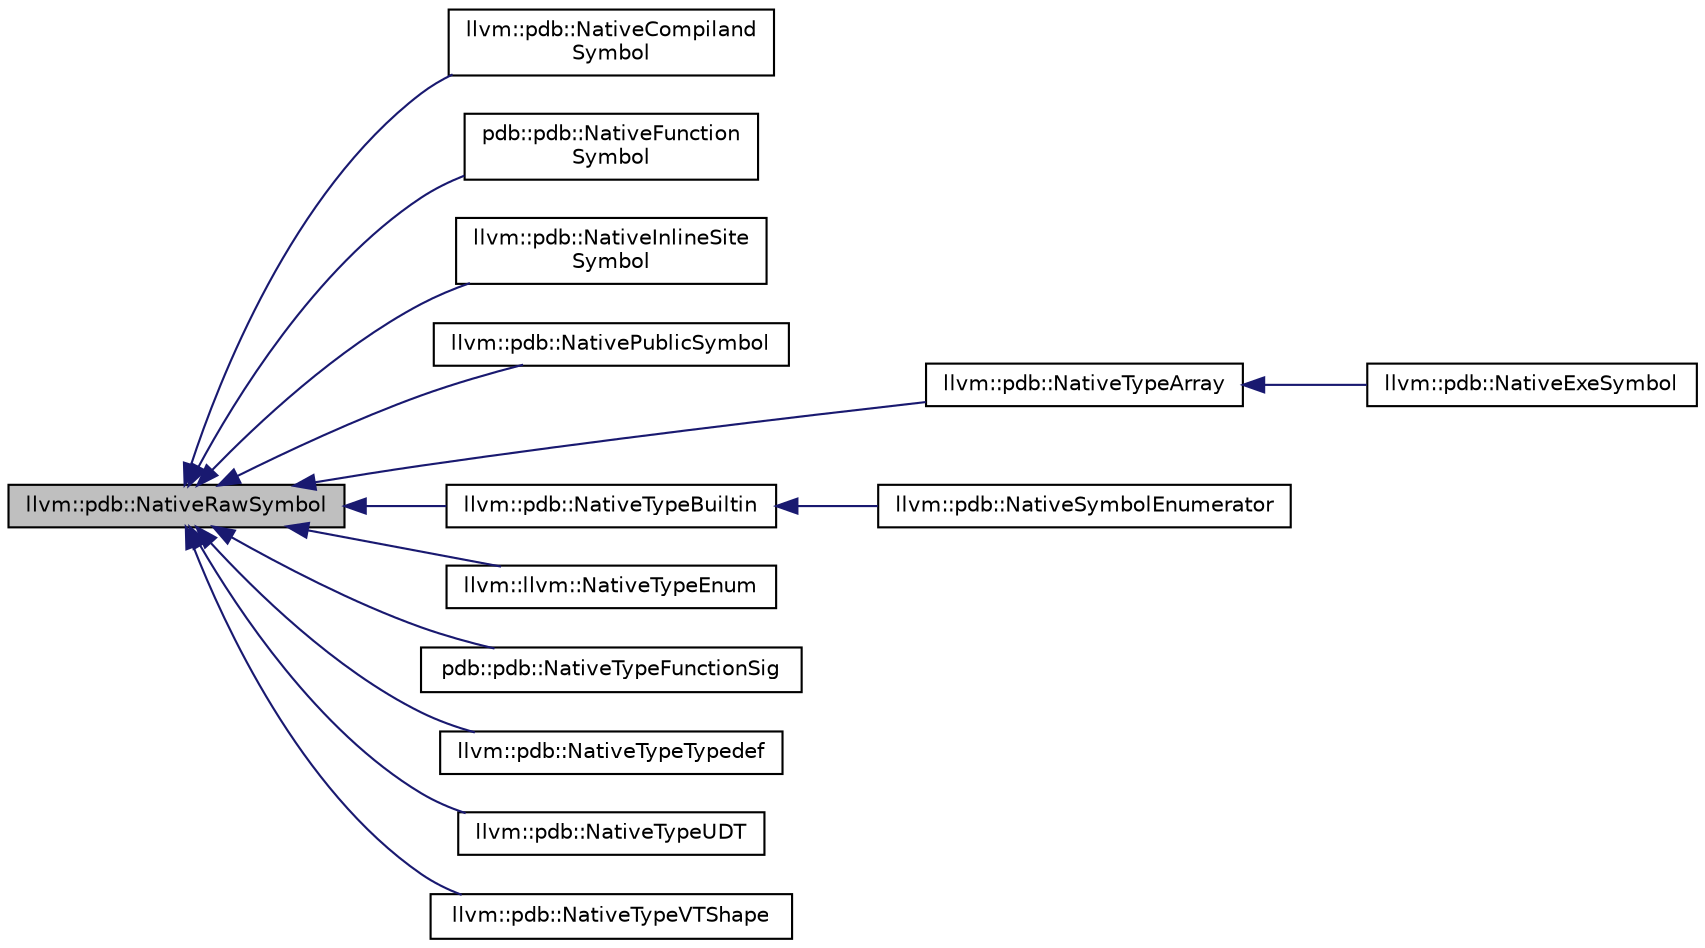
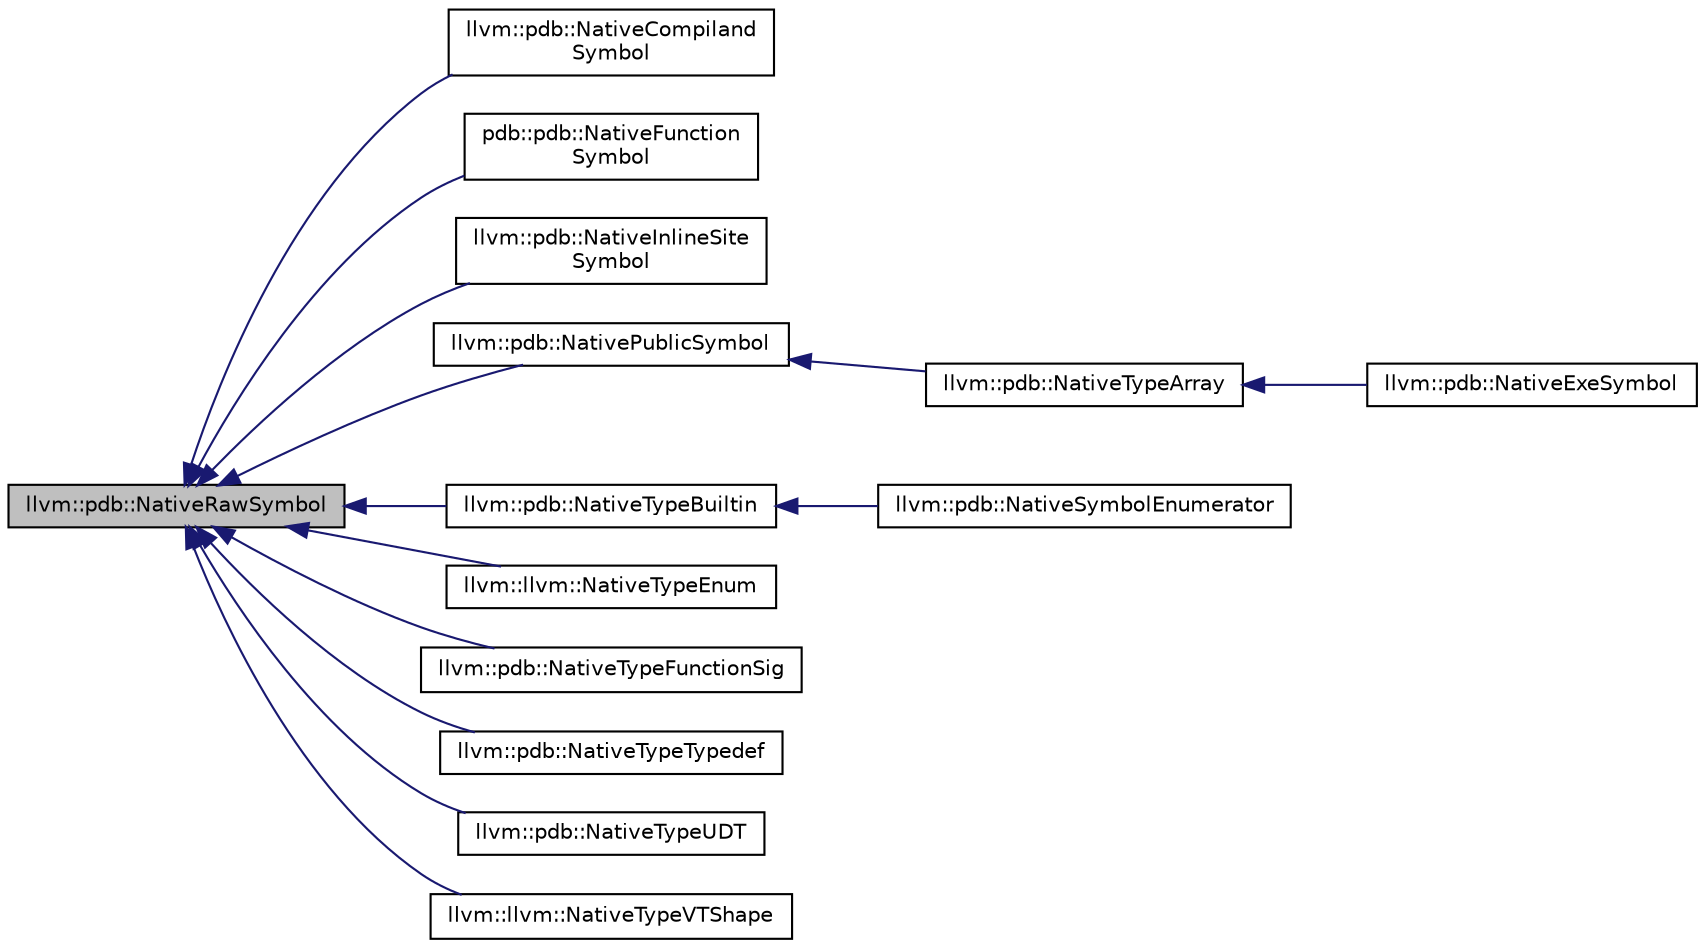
edge "llvm::pdb::NativeTypeArray" -> "llvm::pdb::NativeRawSymbol": now "llvm::pdb::NativeTypeArray" -> "llvm::pdb::NativePublicSymbol"
node "pdb::pdb::NativeTypeFunctionSig": label "pdb::pdb::NativeTypeFunctionSig" -> "llvm::pdb::NativeTypeFunctionSig"
node "llvm::pdb::NativeTypeVTShape": label "llvm::pdb::NativeTypeVTShape" -> "llvm::llvm::NativeTypeVTShape"
